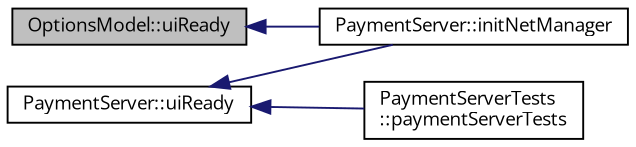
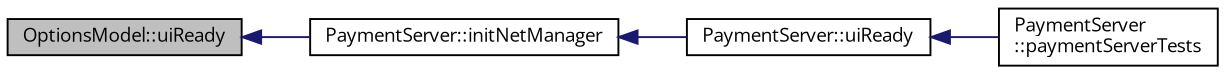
edge "PaymentServer::initNetManager" -> "PaymentServer::uiReady": reversed
node "PaymentServerTests ::paymentServerTests": label "PaymentServerTests ::paymentServerTests" -> "PaymentServer ::paymentServerTests"
